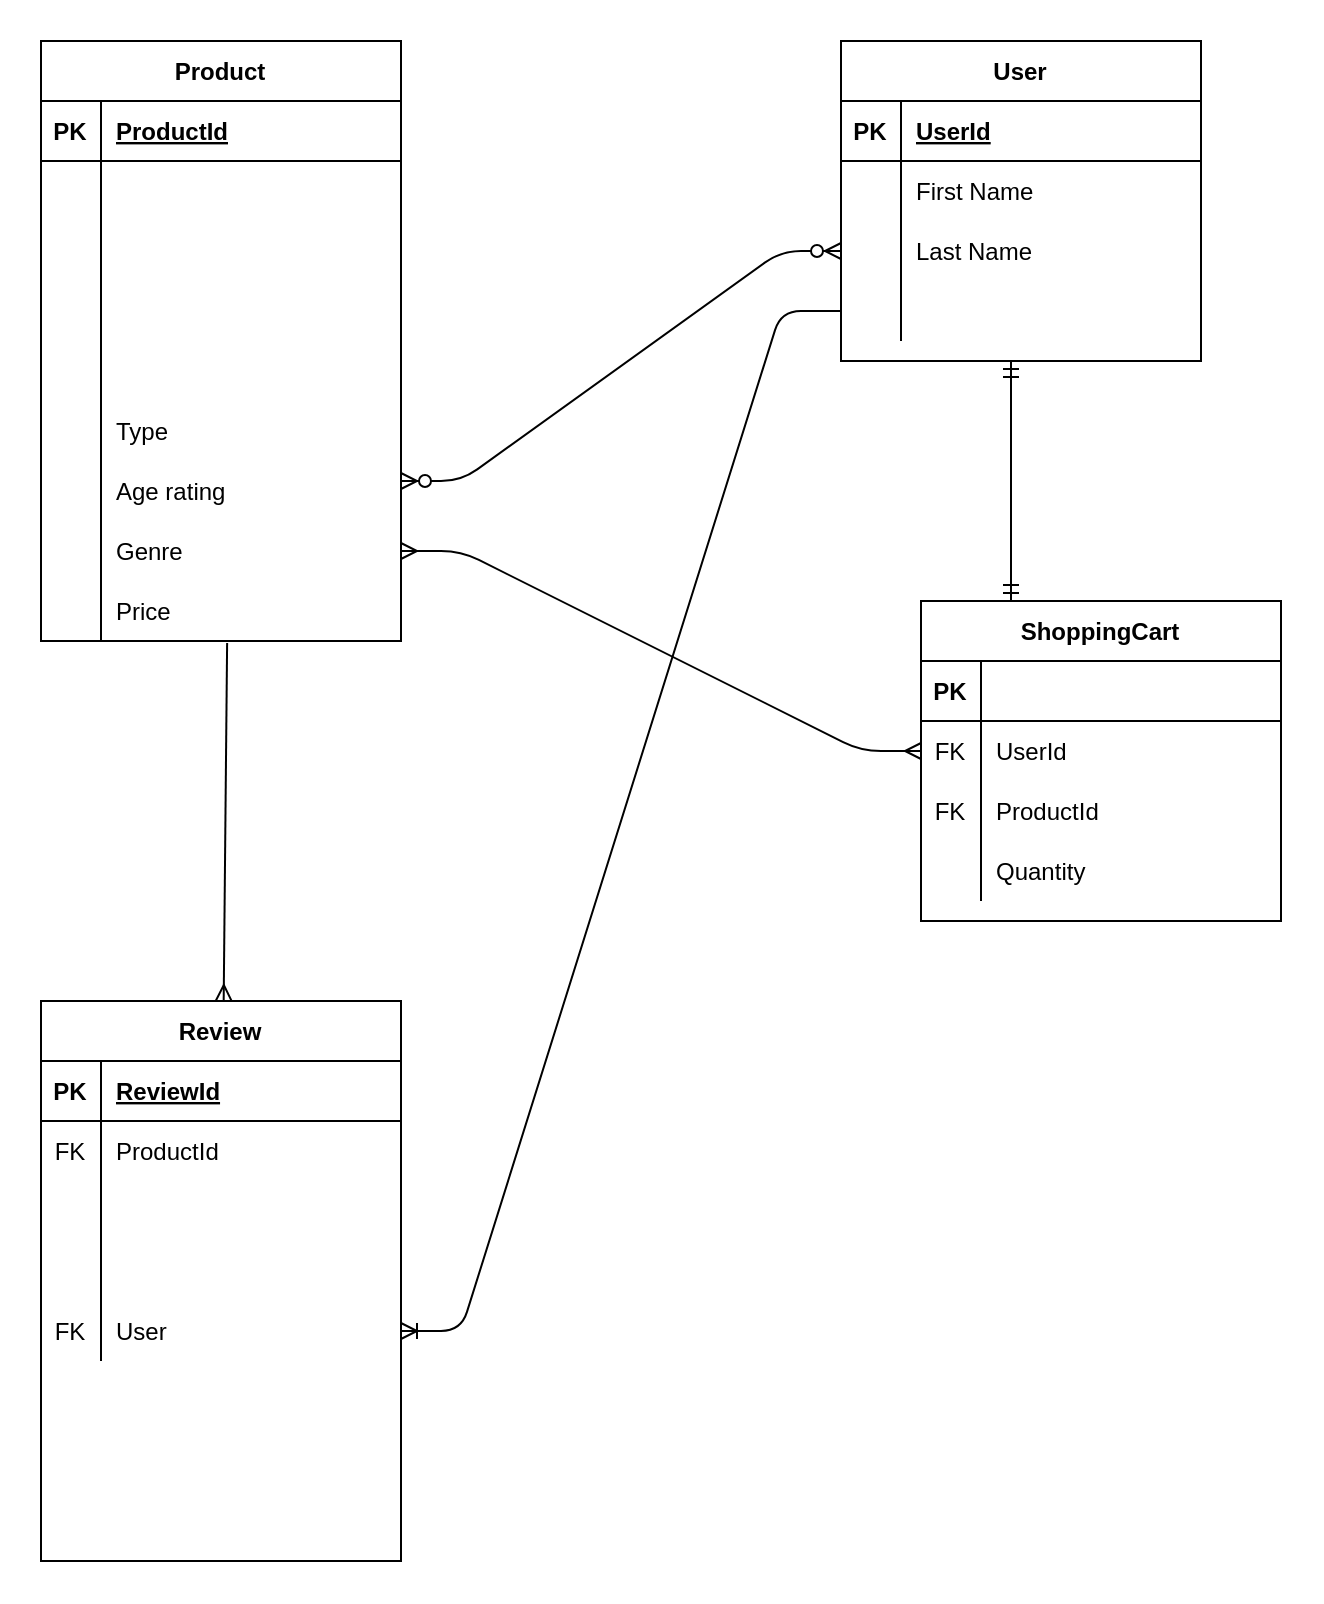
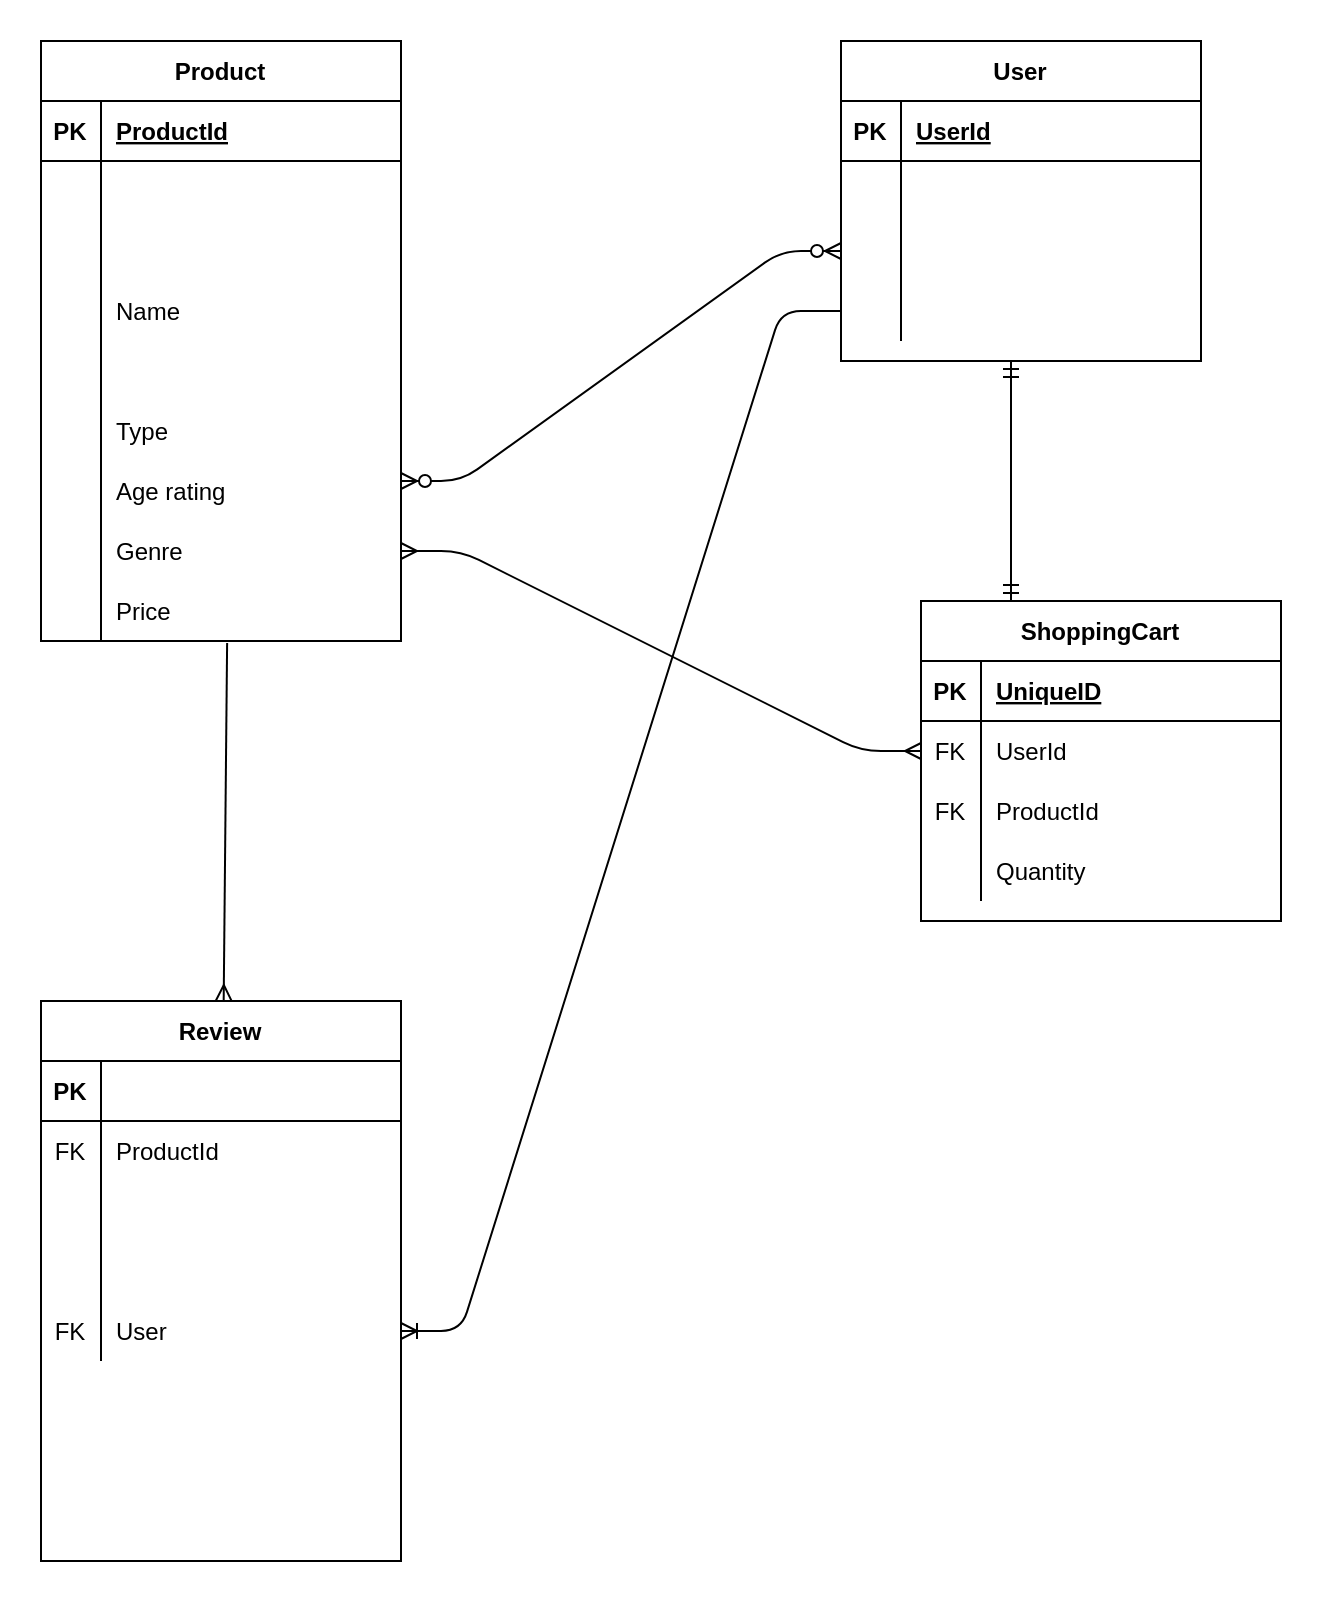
node "First Name": removed
node "Last Name": removed
node "Name": added
node "UniqueID": added
node "ReviewId": removed
